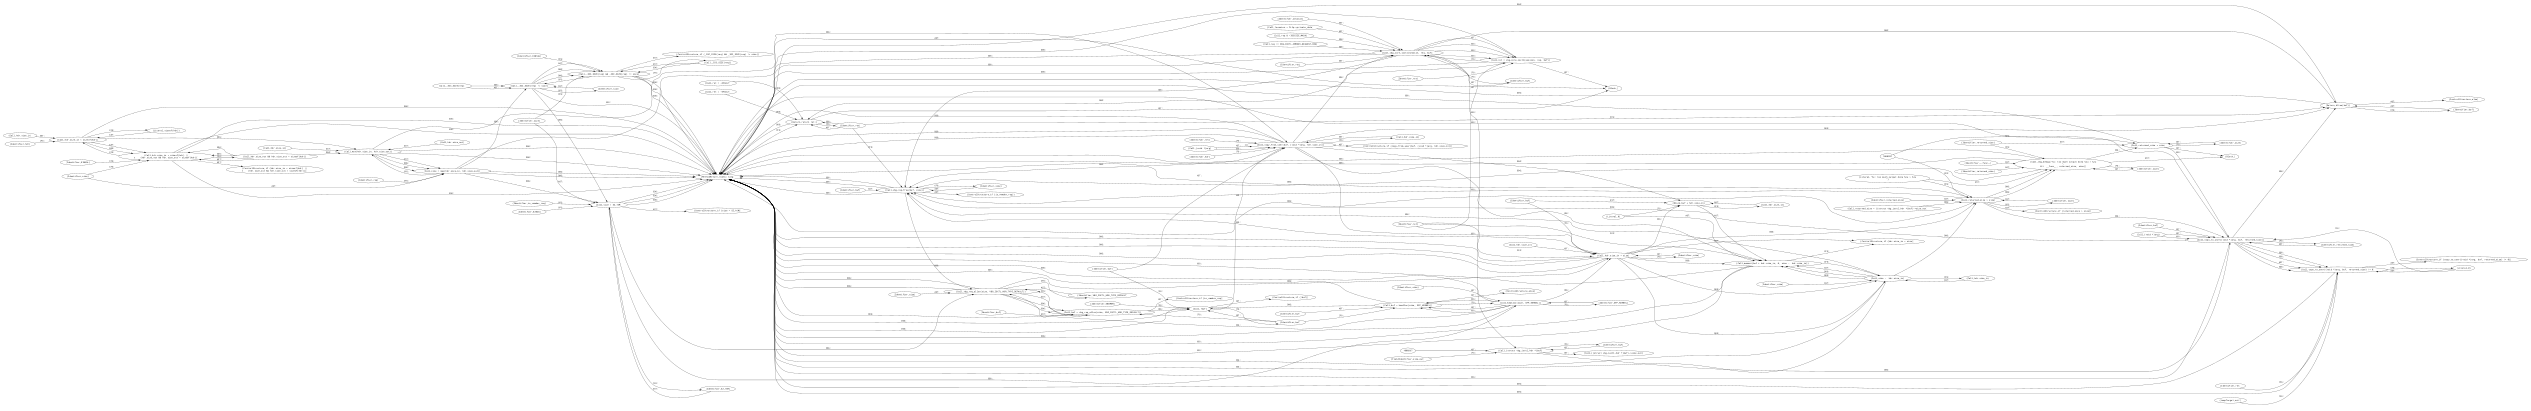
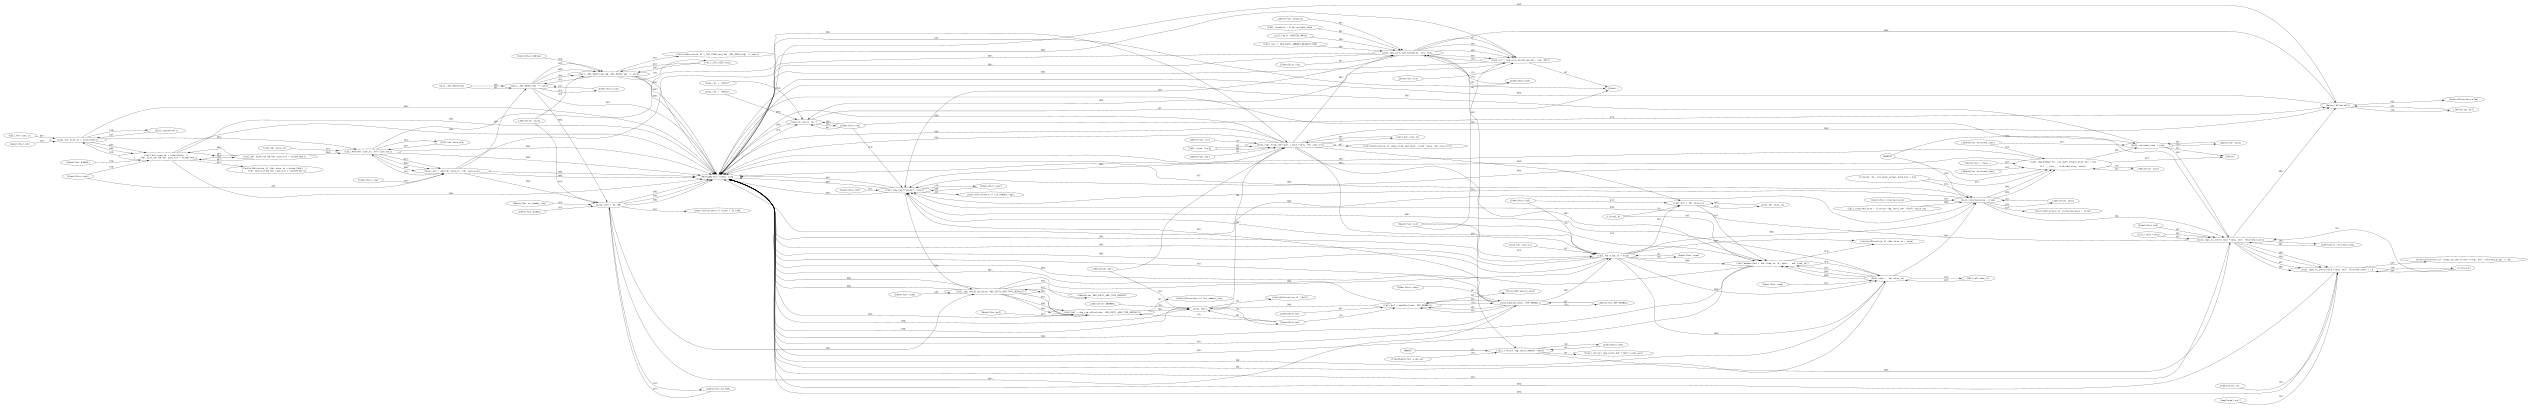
node "(Literal,sizeof(hdr))": label "(Literal,sizeof(hdr))" -> "(Call,sizeof(hdr))"
edge "(Call,max(hdr.size_in, hdr.size_out))" -> "(Call,hdr.size_out)": added, label "CFG:"
node "(Block,buf + hdr.size_in)": label "(Block,buf + hdr.size_in)" -> "(Call,buf + hdr.size_in)"
edge "(Call,kmalloc(size, GFP_KERNEL))" -> "(Call,vbg_req_alloc(size, VBG_IOCTL_HDR_TYPE_DEFAULT))": now "(Call,kmalloc(size, GFP_KERNEL))" -> "(Call,vbg_req_free(buf, size))"
node "(Call,(struct vbg_ioctl_hdr *)buf)": label "(Call,(struct vbg_ioctl_hdr *)buf)" -> "(Call,(struct vbg_ioctl_memset *)buf)"
